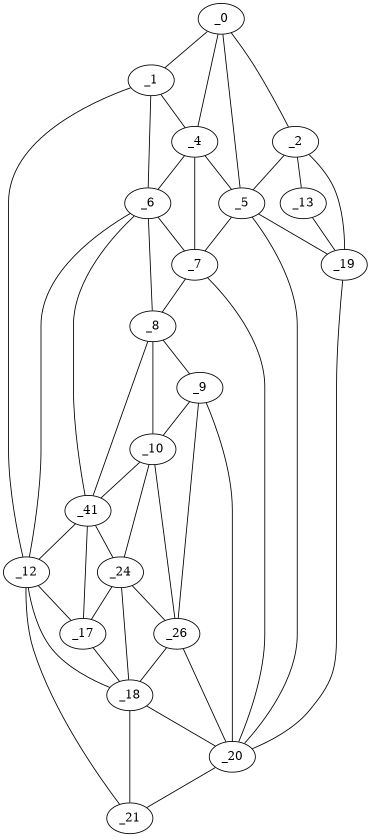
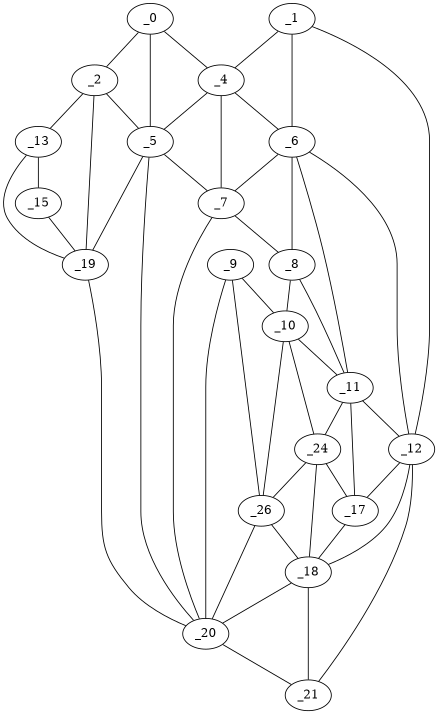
edge "_0" -- "_1": removed
node "_15": added
edge "_8" -- "_9": removed
node "_41": label "_41" -> "_11"
